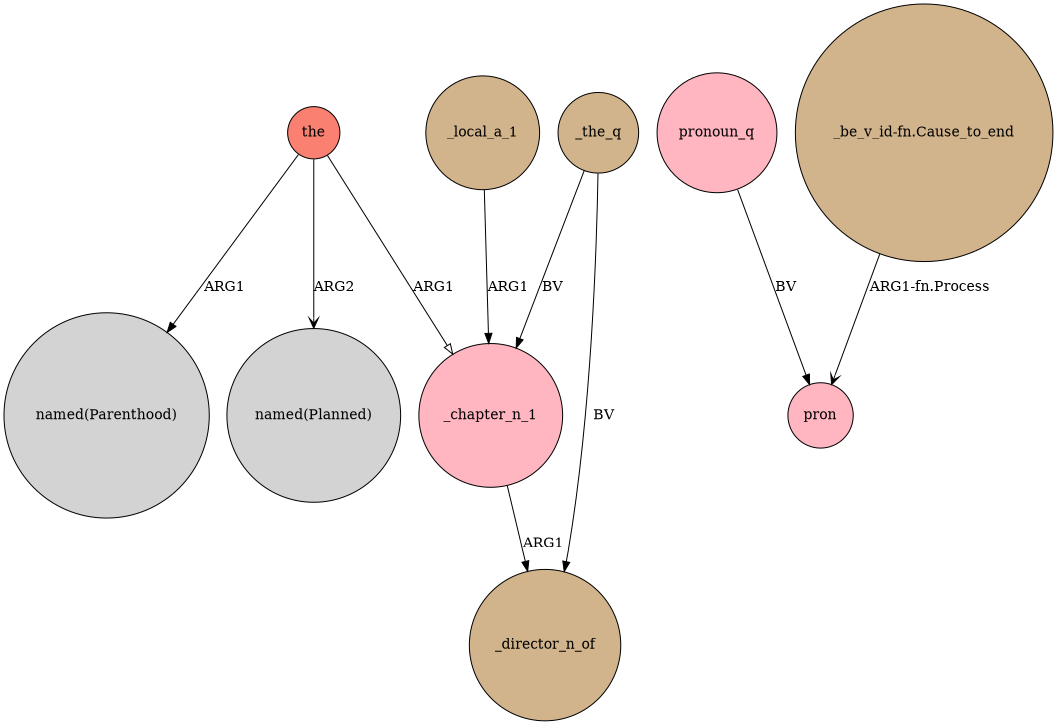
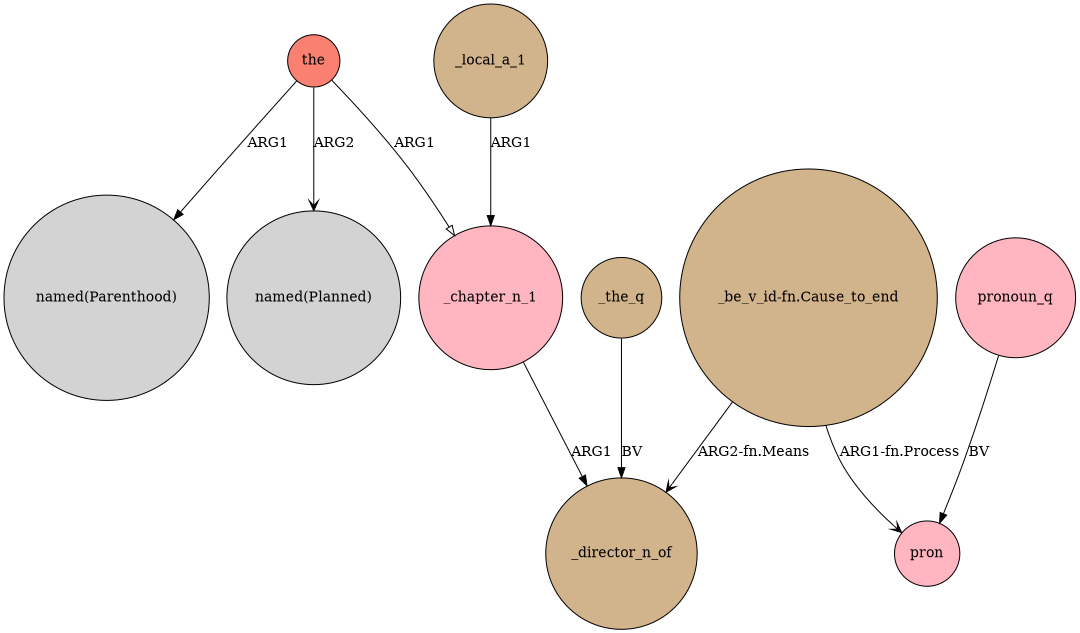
edge "_the_q" -> "_chapter_n_1": removed, label "BV"
edge "_be_v_id-fn.Cause_to_end" -> "_director_n_of": added, label "ARG2-fn.Means"
